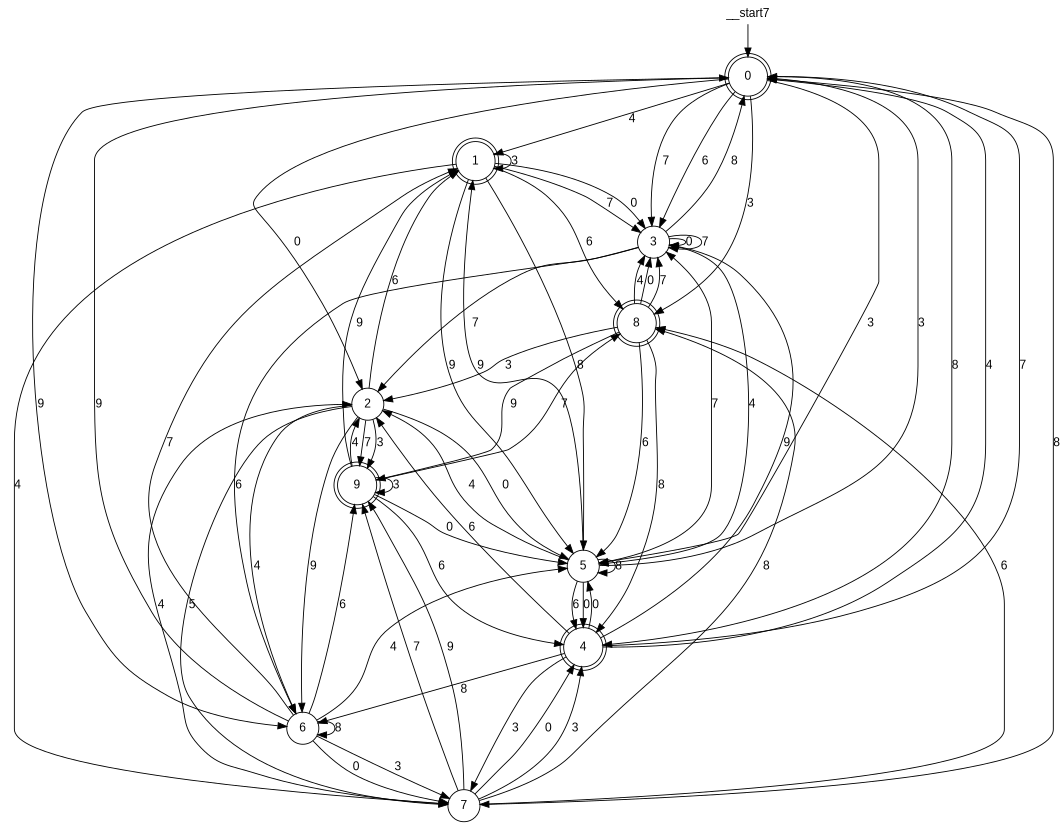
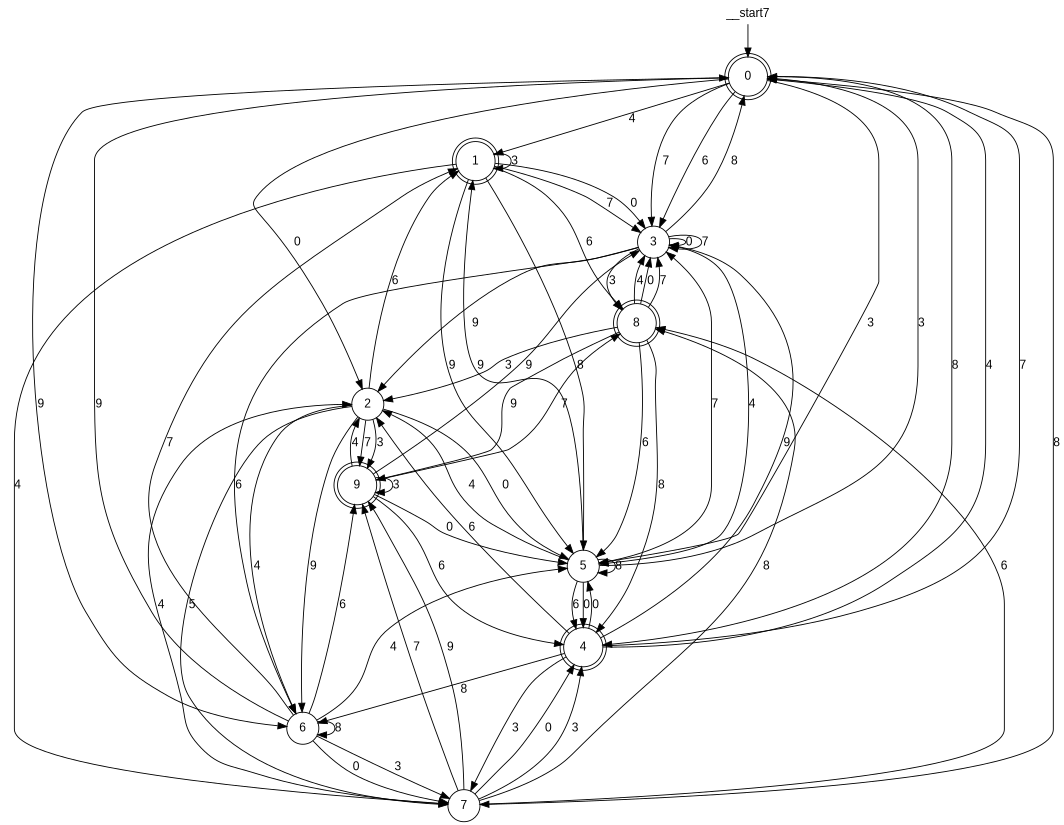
edge "0" -> "8": now "3" -> "8"
edge "9" -> "1": now "9" -> "3"
edge "3" -> "2": label "7" -> "9"
